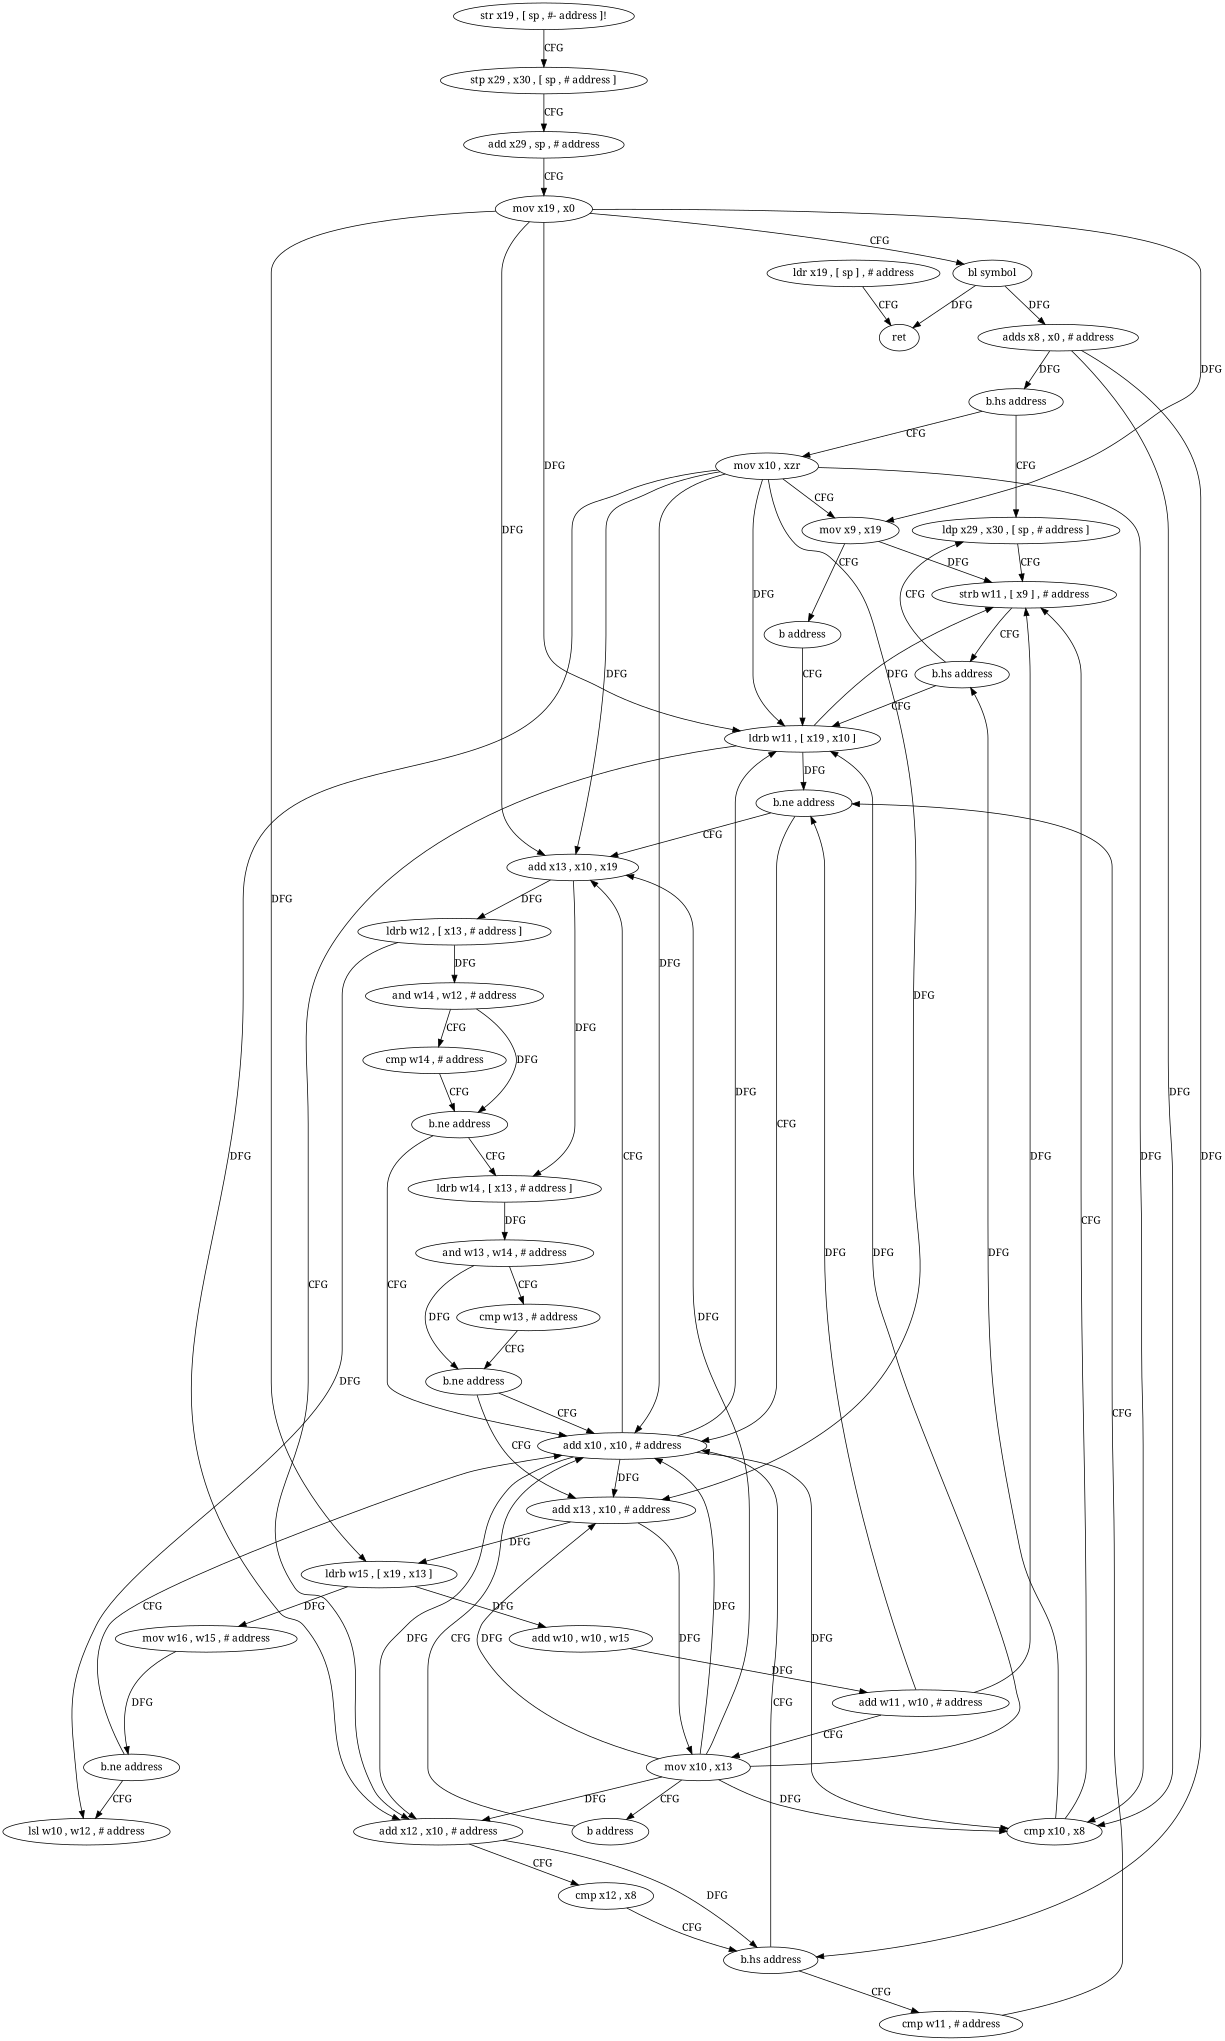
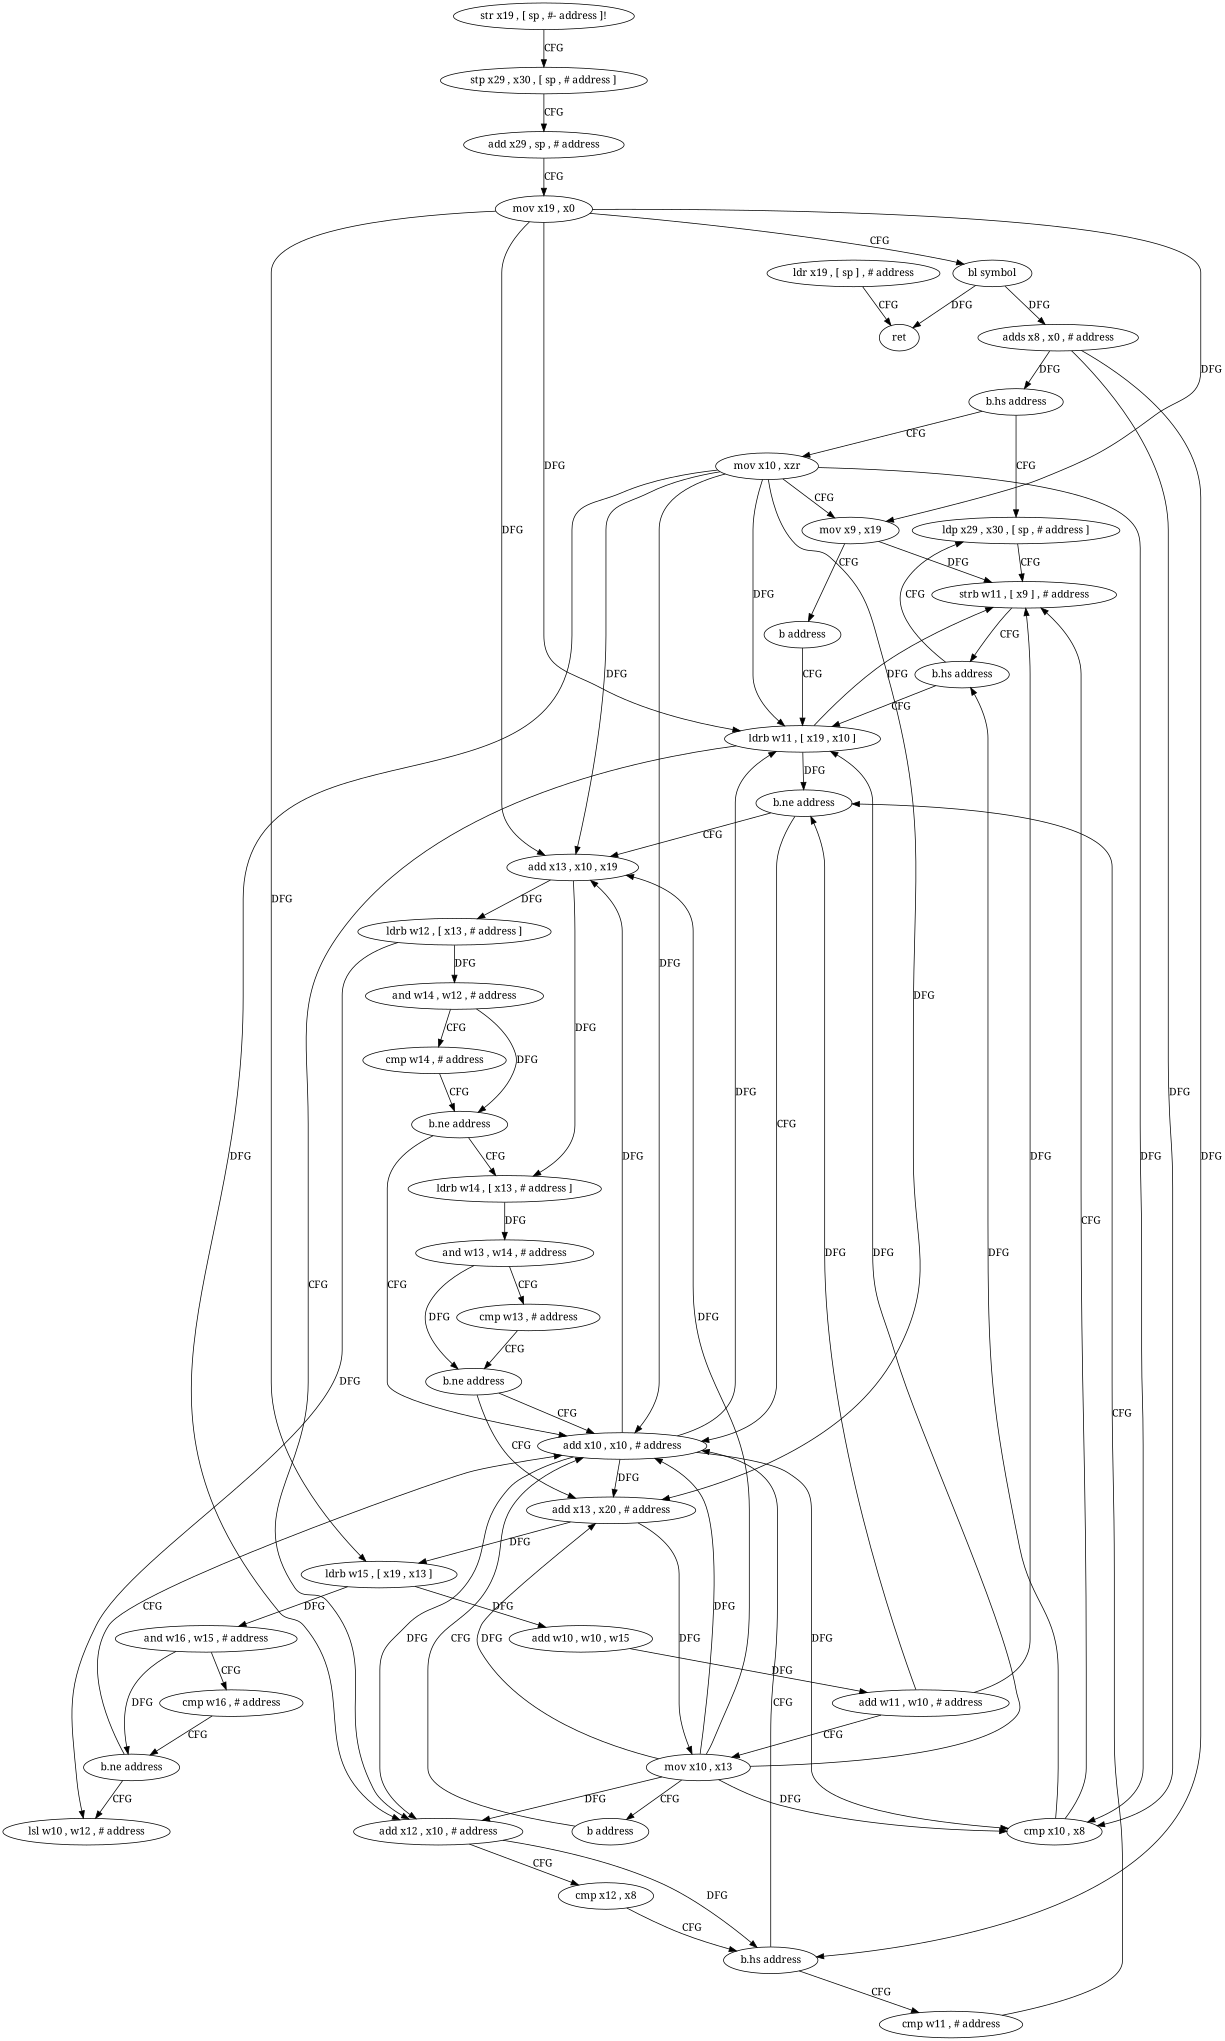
edge "add x10 , x10 , # address" -> "add x13 , x10 , x19": label "CFG" -> "DFG"
node "add x13 , x10 , # address": label "add x13 , x10 , # address" -> "add x13 , x20 , # address"
node "mov w16 , w15 , # address": label "mov w16 , w15 , # address" -> "and w16 , w15 , # address"
node "cmp w16 , # address": added
